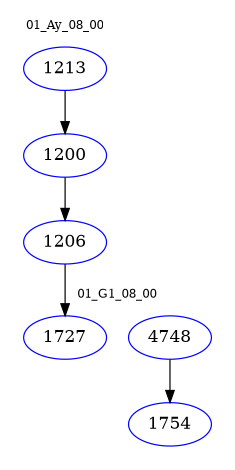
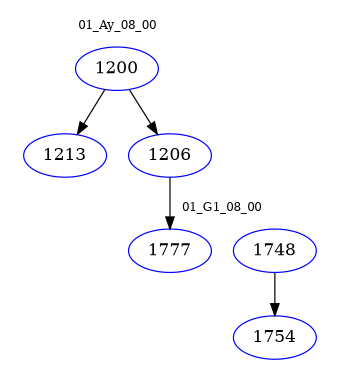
edge "1213" -> "1200": reversed
node "1727": label "1727" -> "1777"
node "4748": label "4748" -> "1748"
